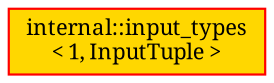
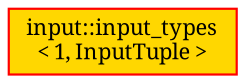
node "internal::input_types < 1, InputTuple >": label "internal::input_types < 1, InputTuple >" -> "input::input_types < 1, InputTuple >"
